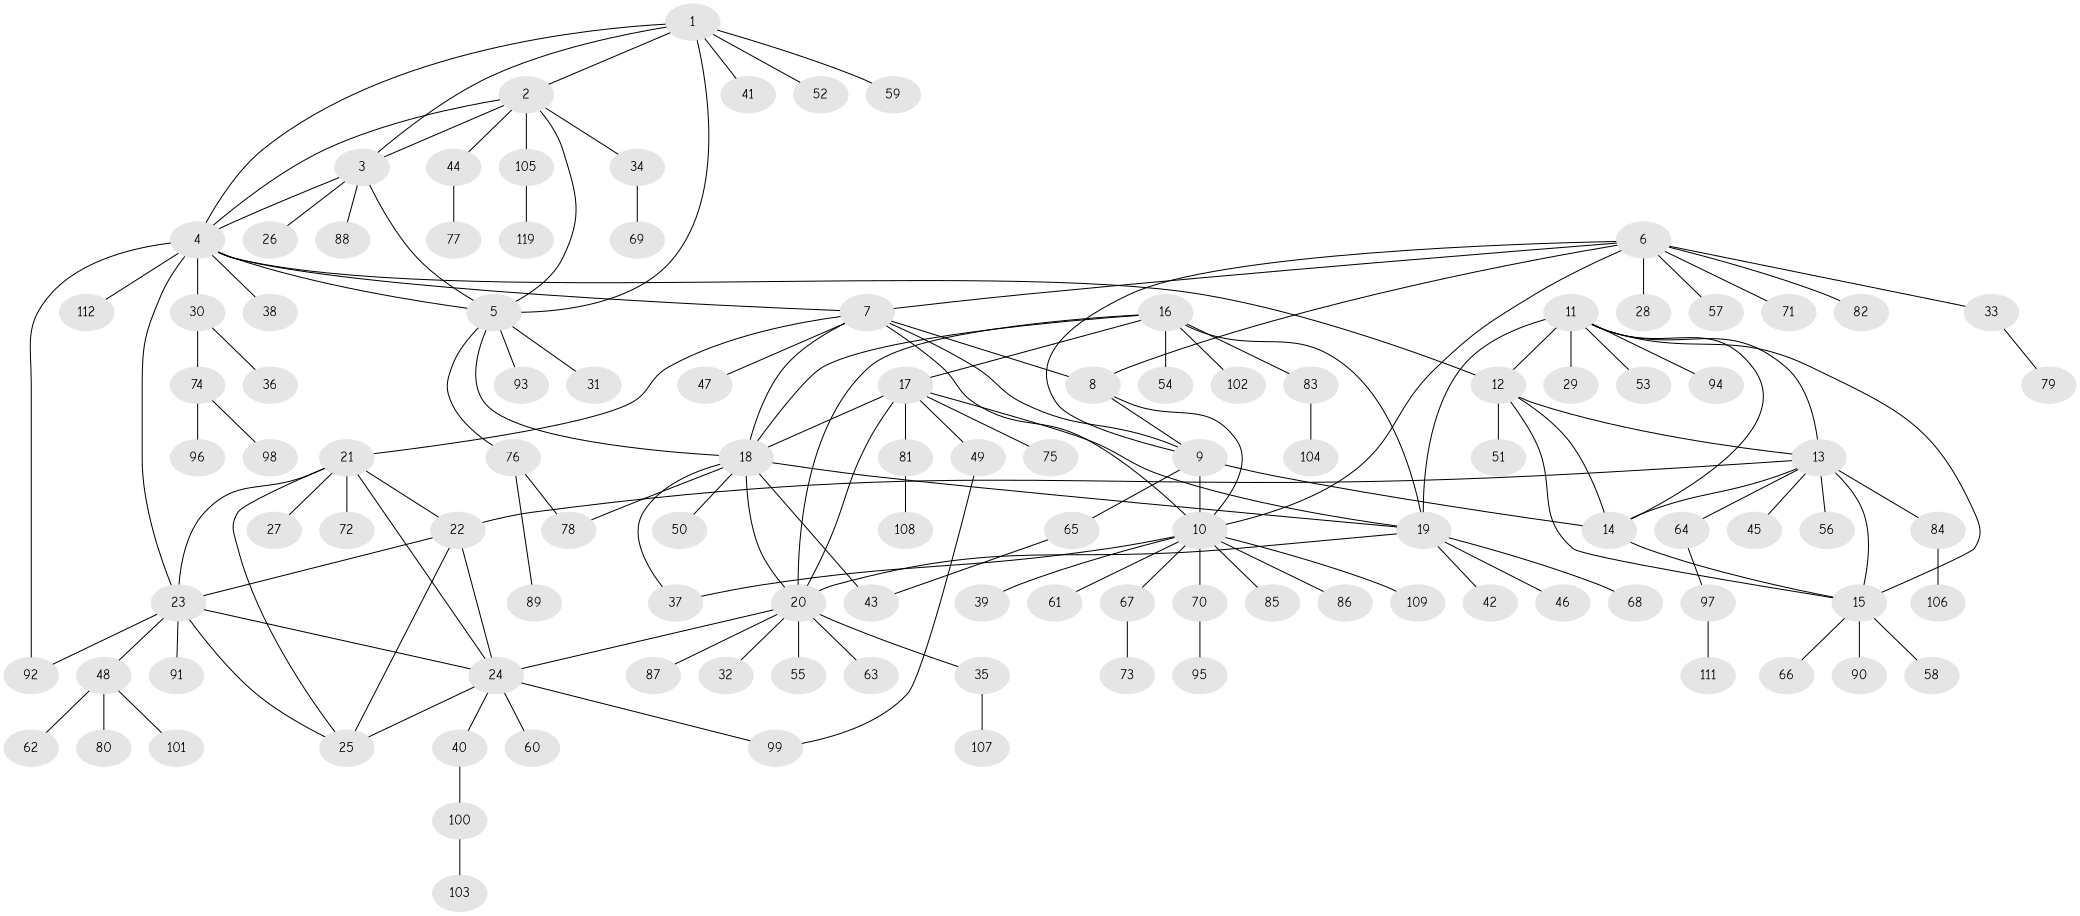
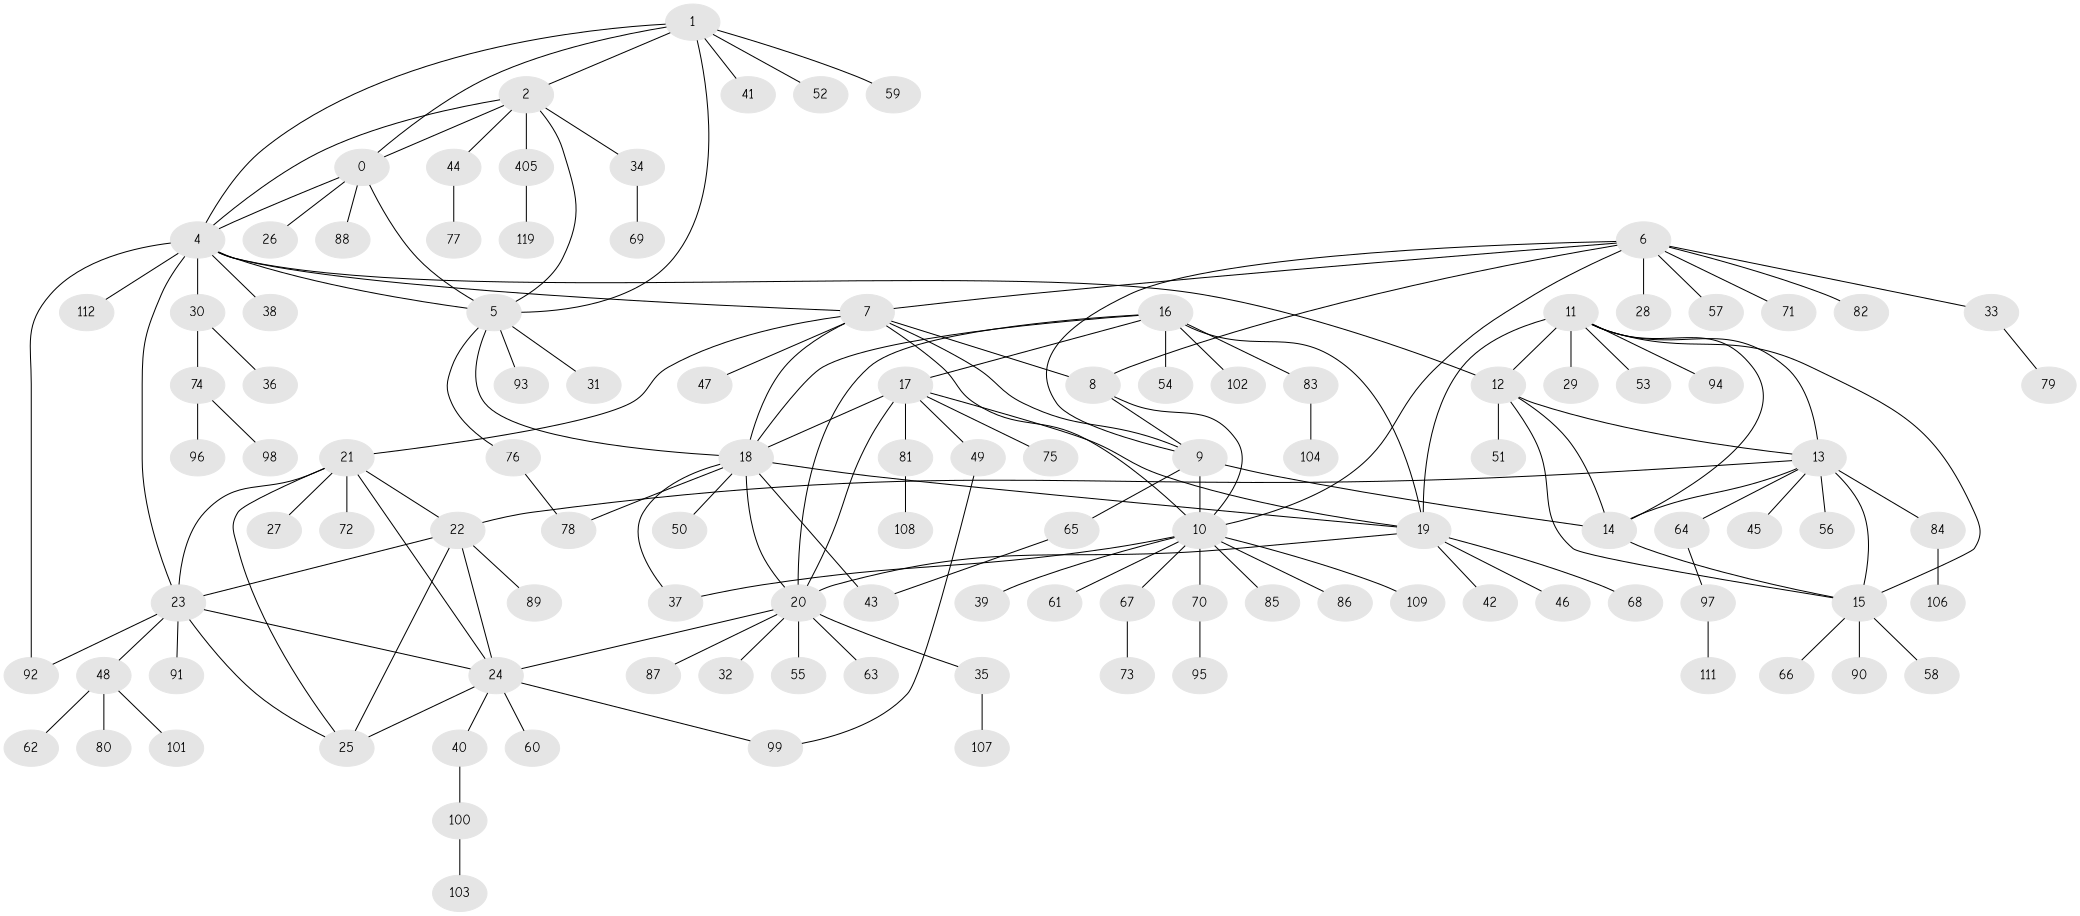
node "3": label "3" -> "0"
node "105": label "105" -> "405"
edge "76" -- "89": now "22" -- "89"
